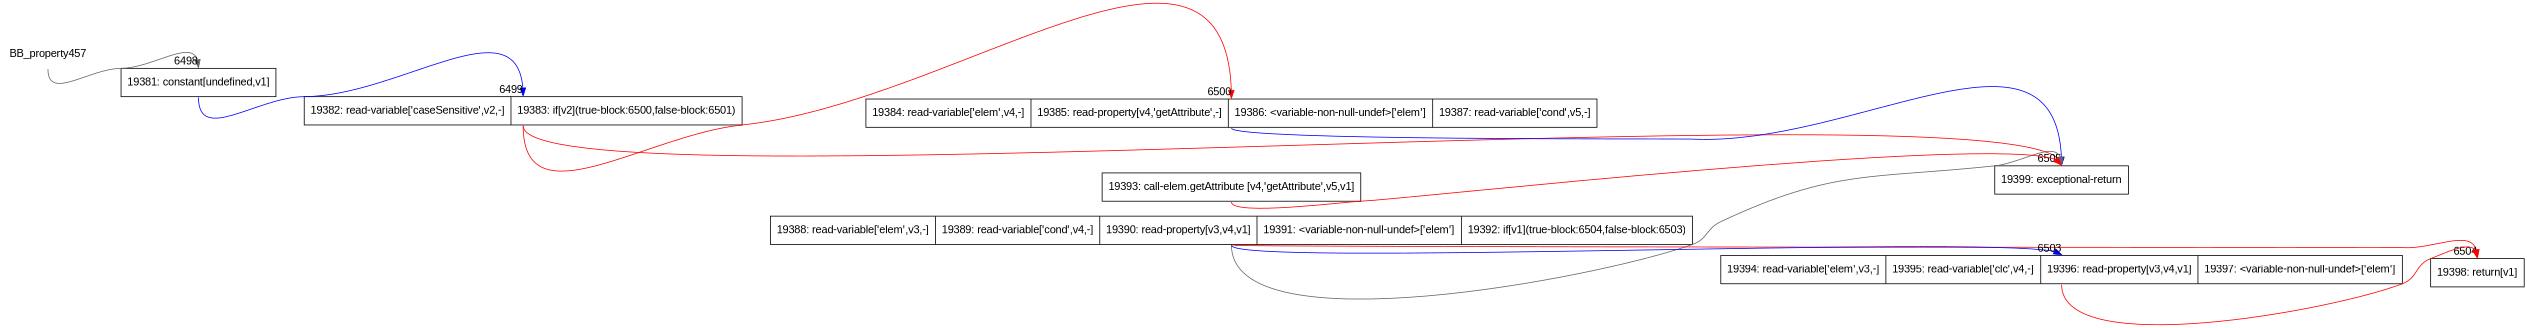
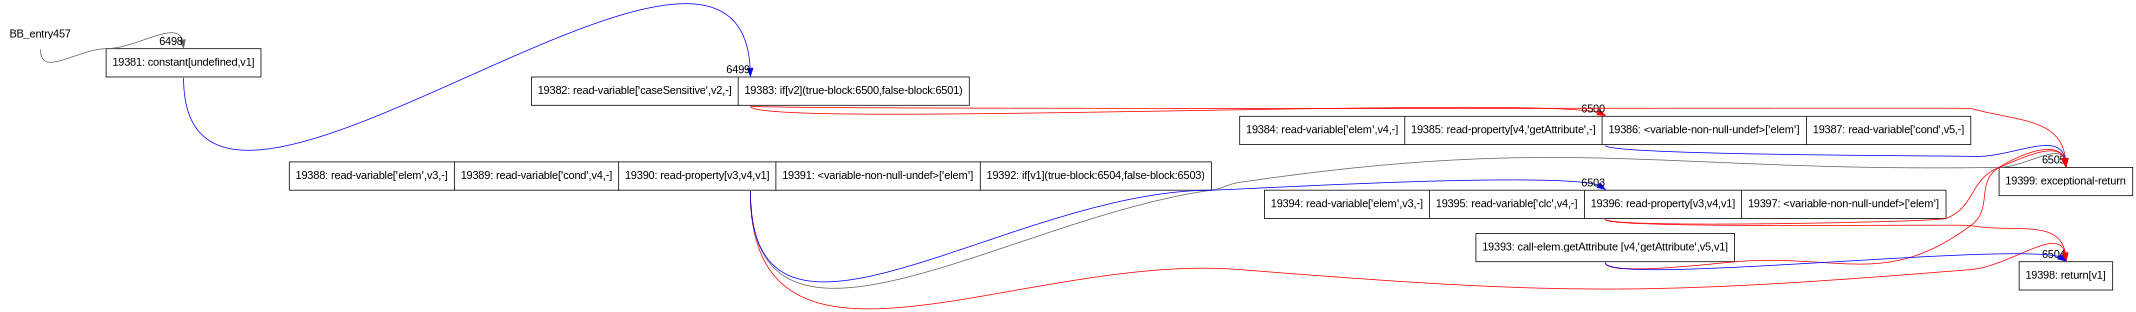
node "BB_property457": label "BB_property457" -> "BB_entry457"
edge "19394: read-variable['elem',v3,-]" -> "19399: exceptional-return": added
edge "19393: call-elem.getAttribute [v4,'getAttribute',v5,v1]" -> "19398: return[v1]": added
